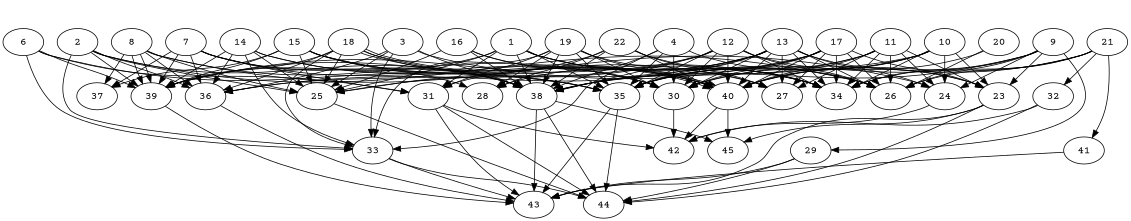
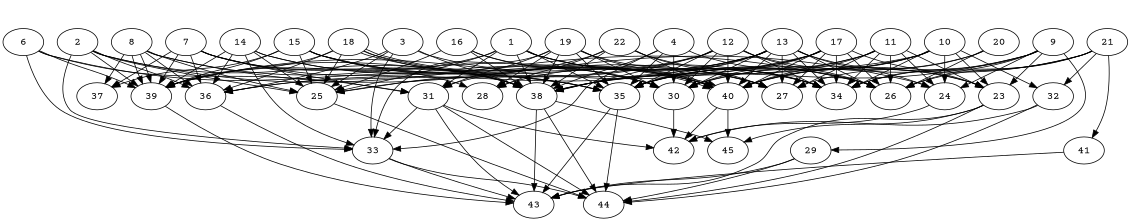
edge "3" -> "34": now "3" -> "27"
edge "20" -> "27": added
edge "10" -> "32": added
edge "18" -> "33": now "31" -> "33"
